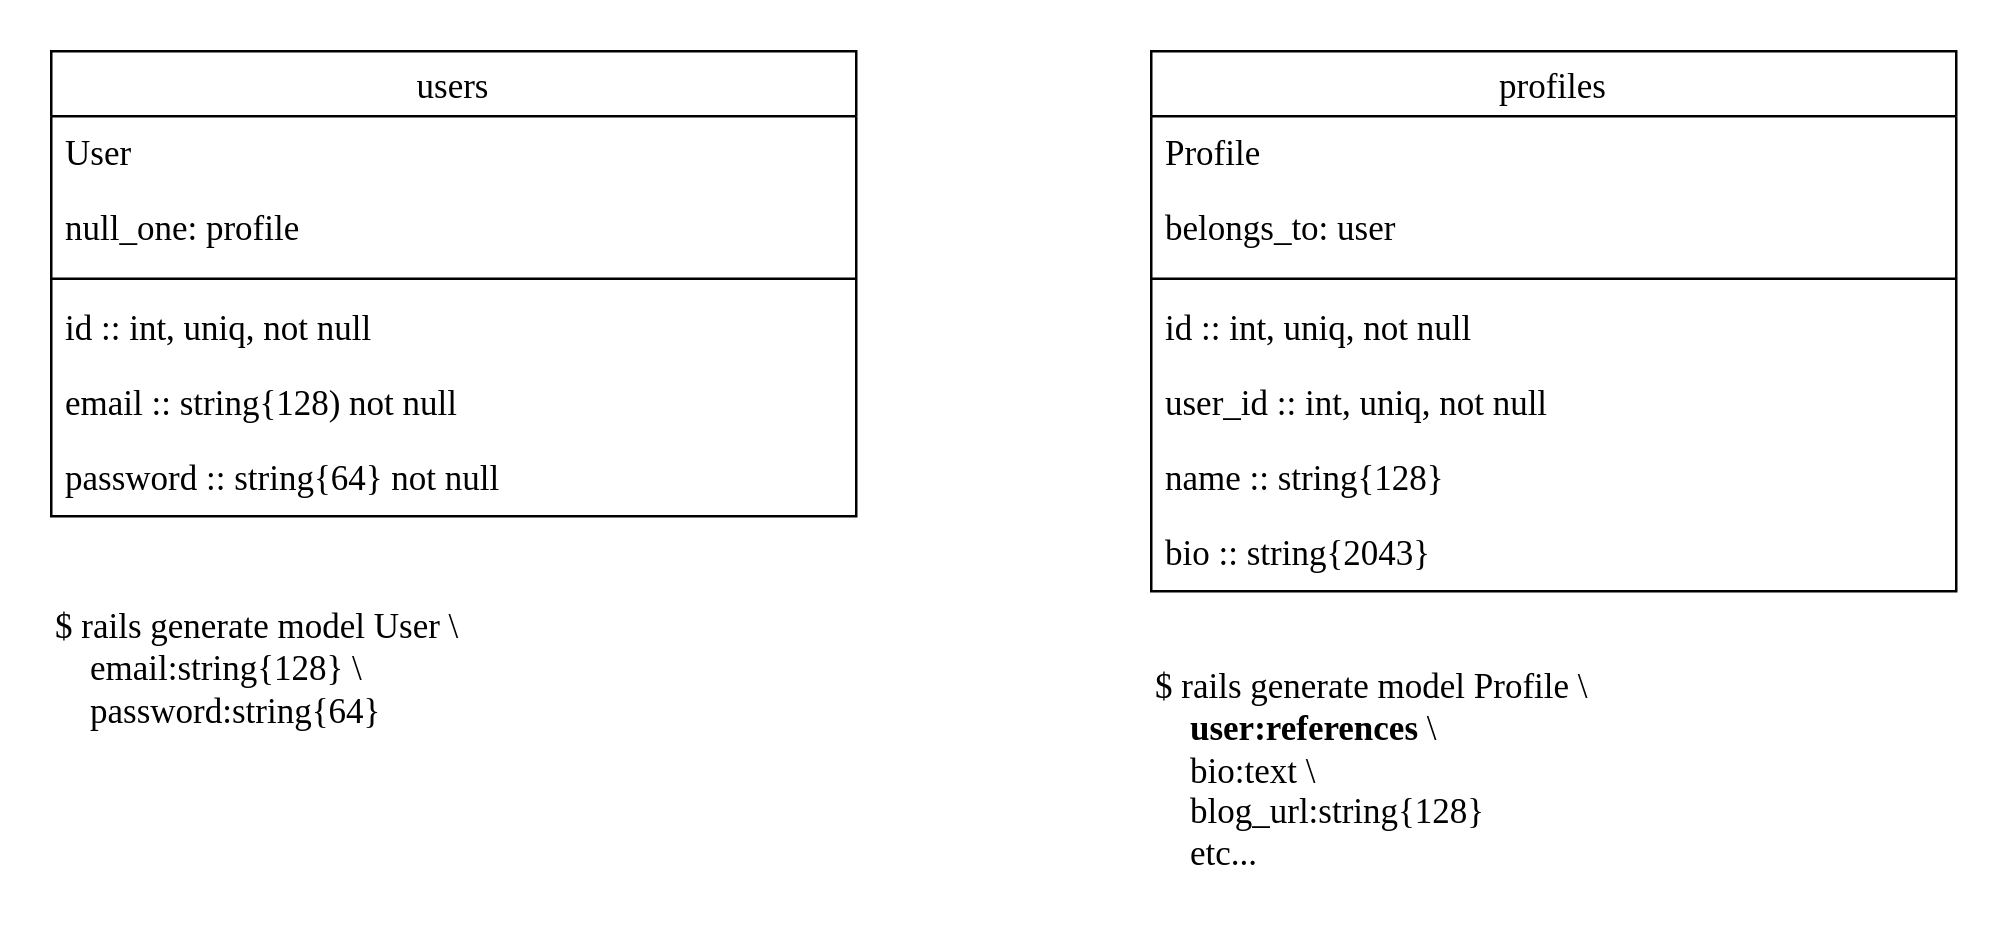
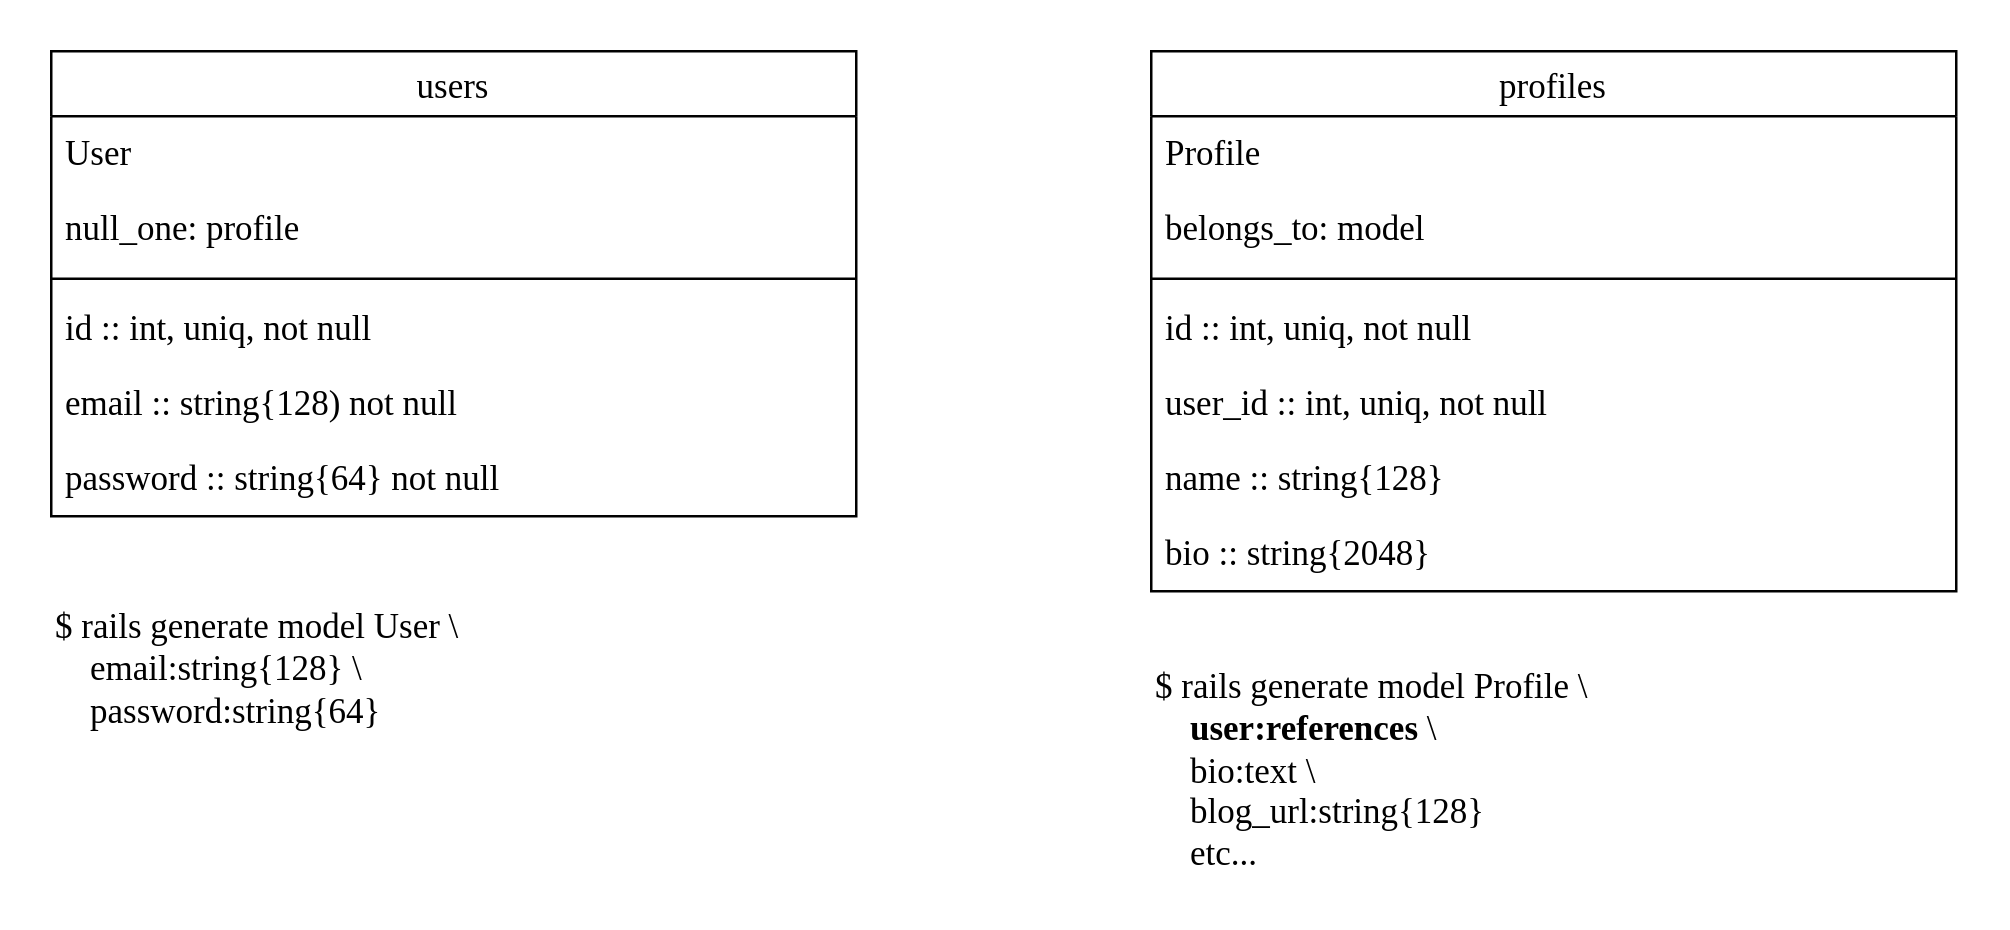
node "belongs_to: user": label "belongs_to: user" -> "belongs_to: model"
node "bio :: string{2043}": label "bio :: string{2043}" -> "bio :: string{2048}"
